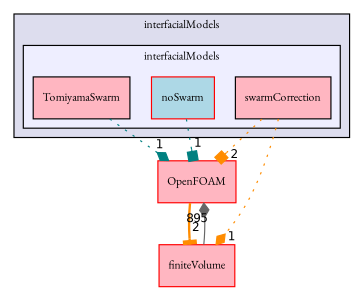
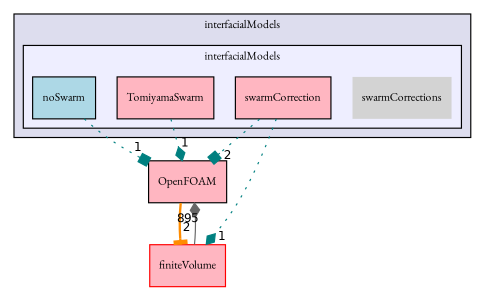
node "noSwarm": color red -> black
node "swarmCorrections": added
edge "swarmCorrection" -> "OpenFOAM": color darkorange -> teal
edge "swarmCorrection" -> "finiteVolume": color darkorange -> teal
node "OpenFOAM": color red -> black
